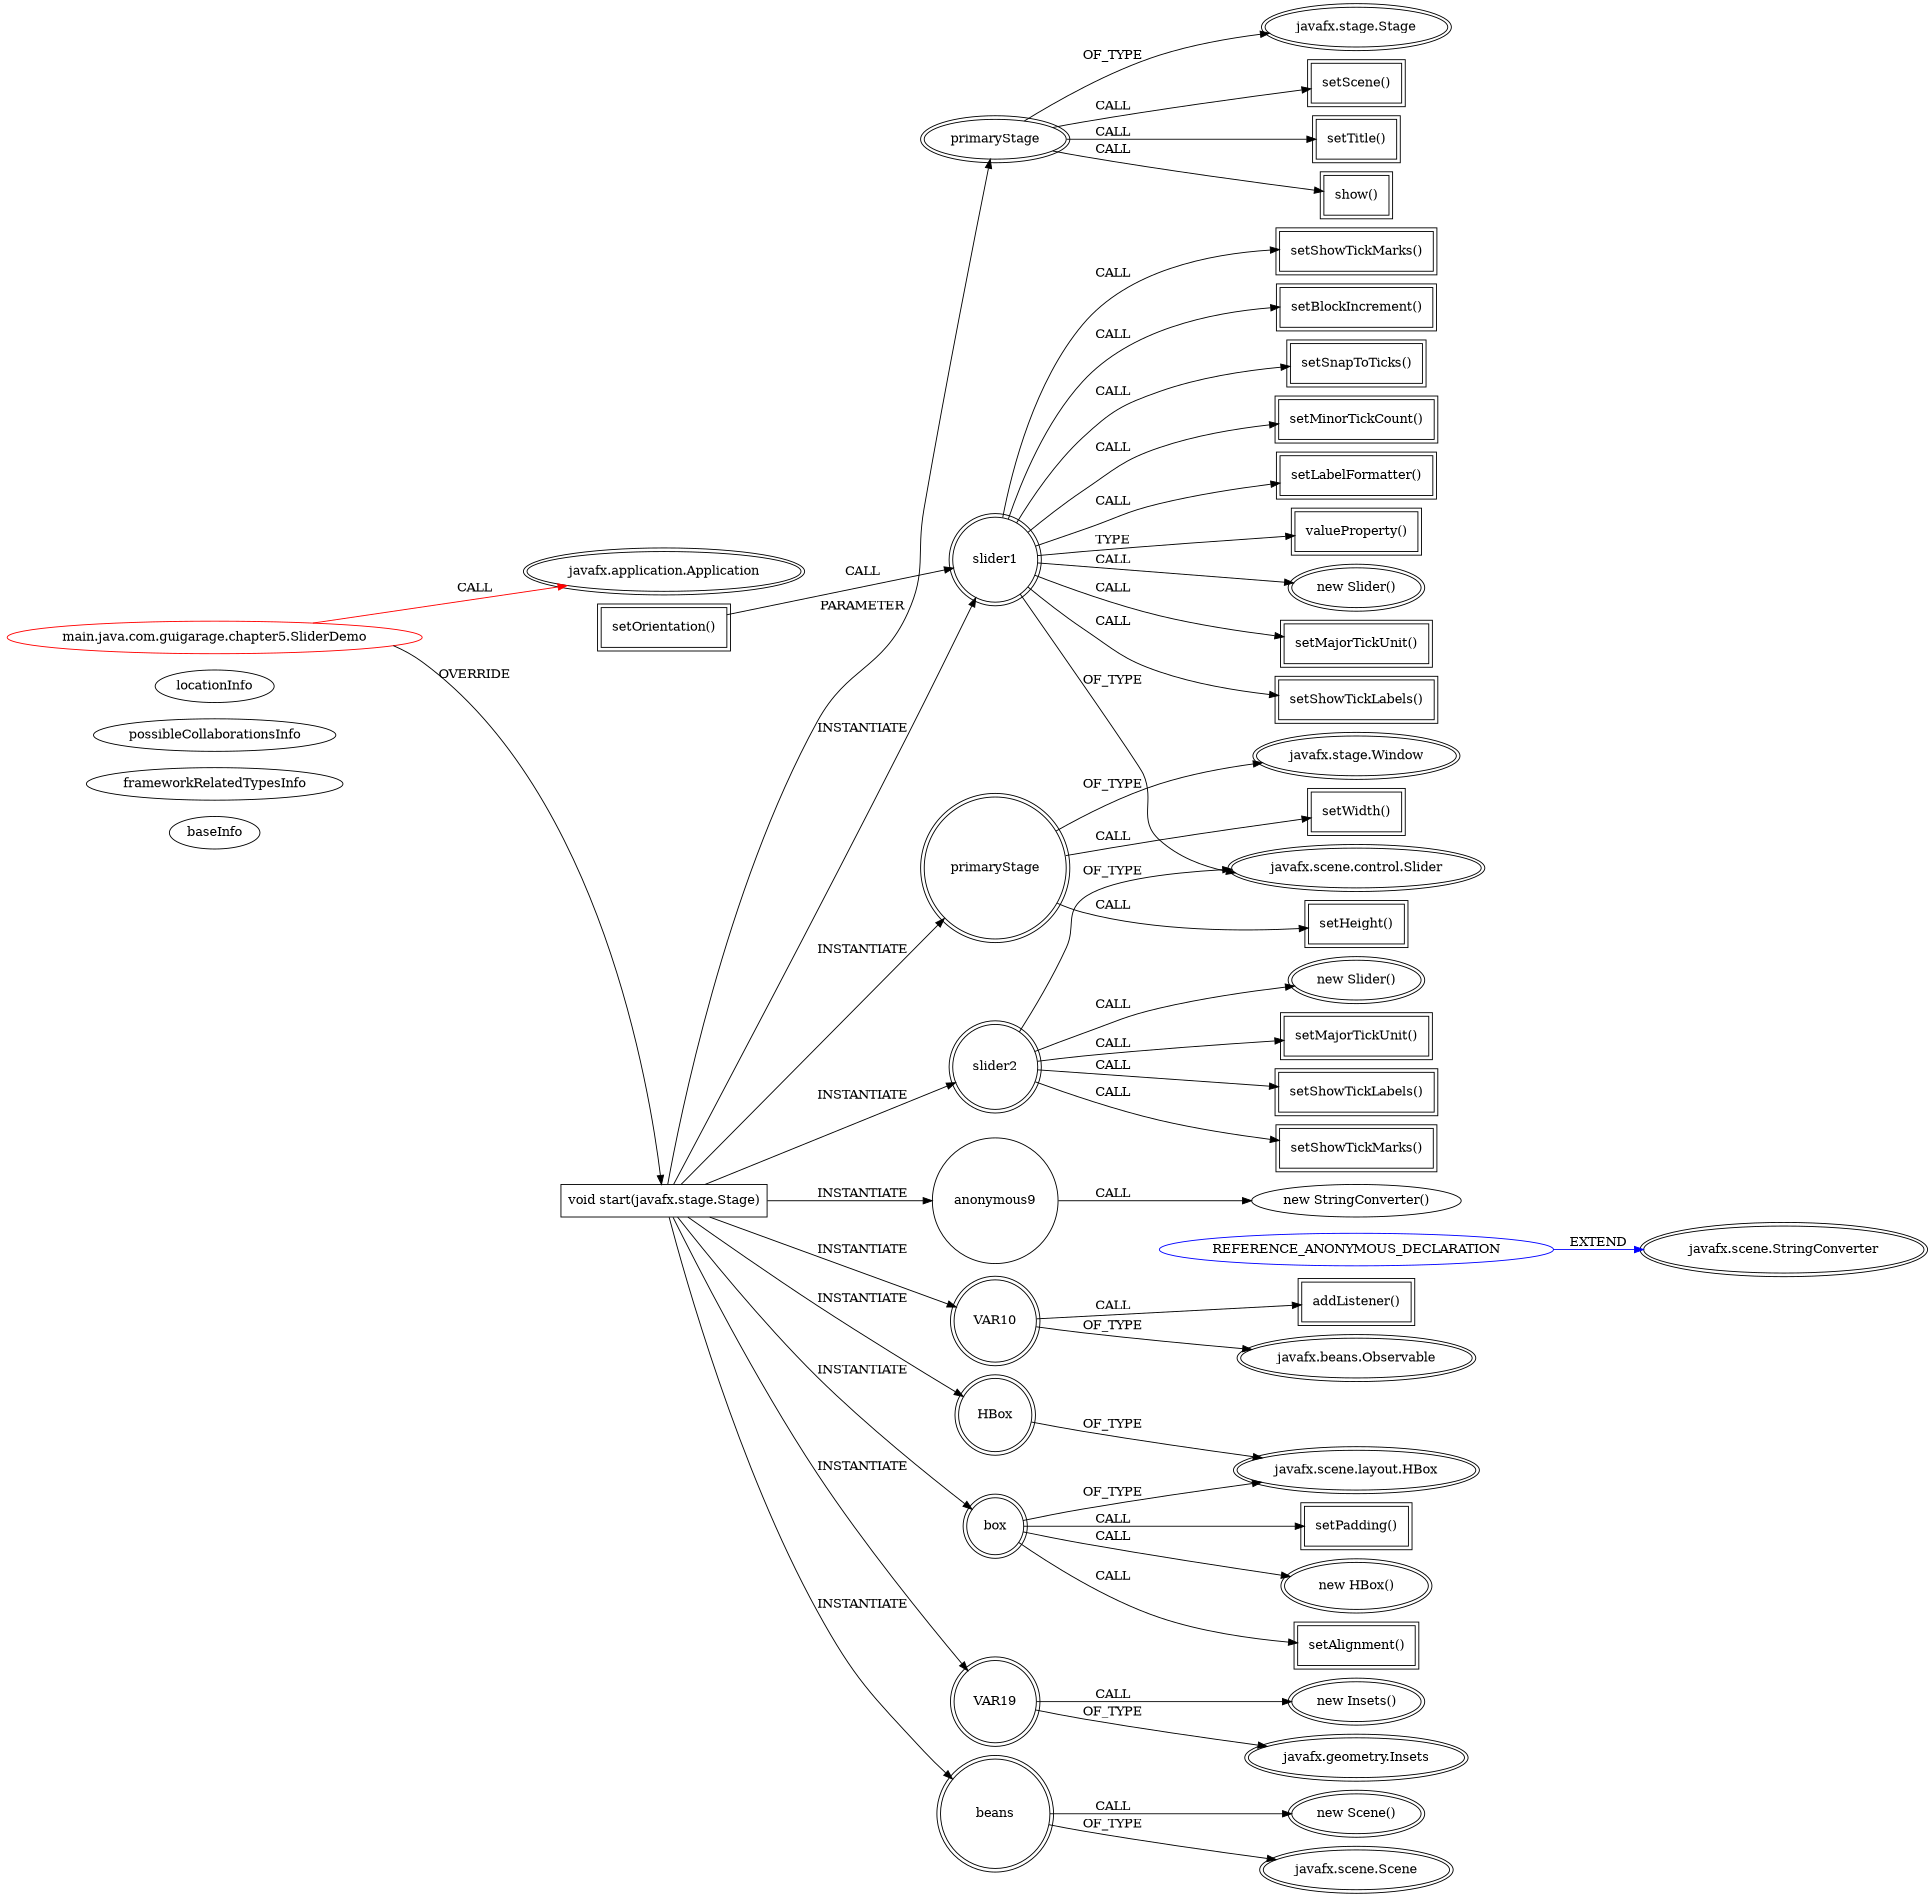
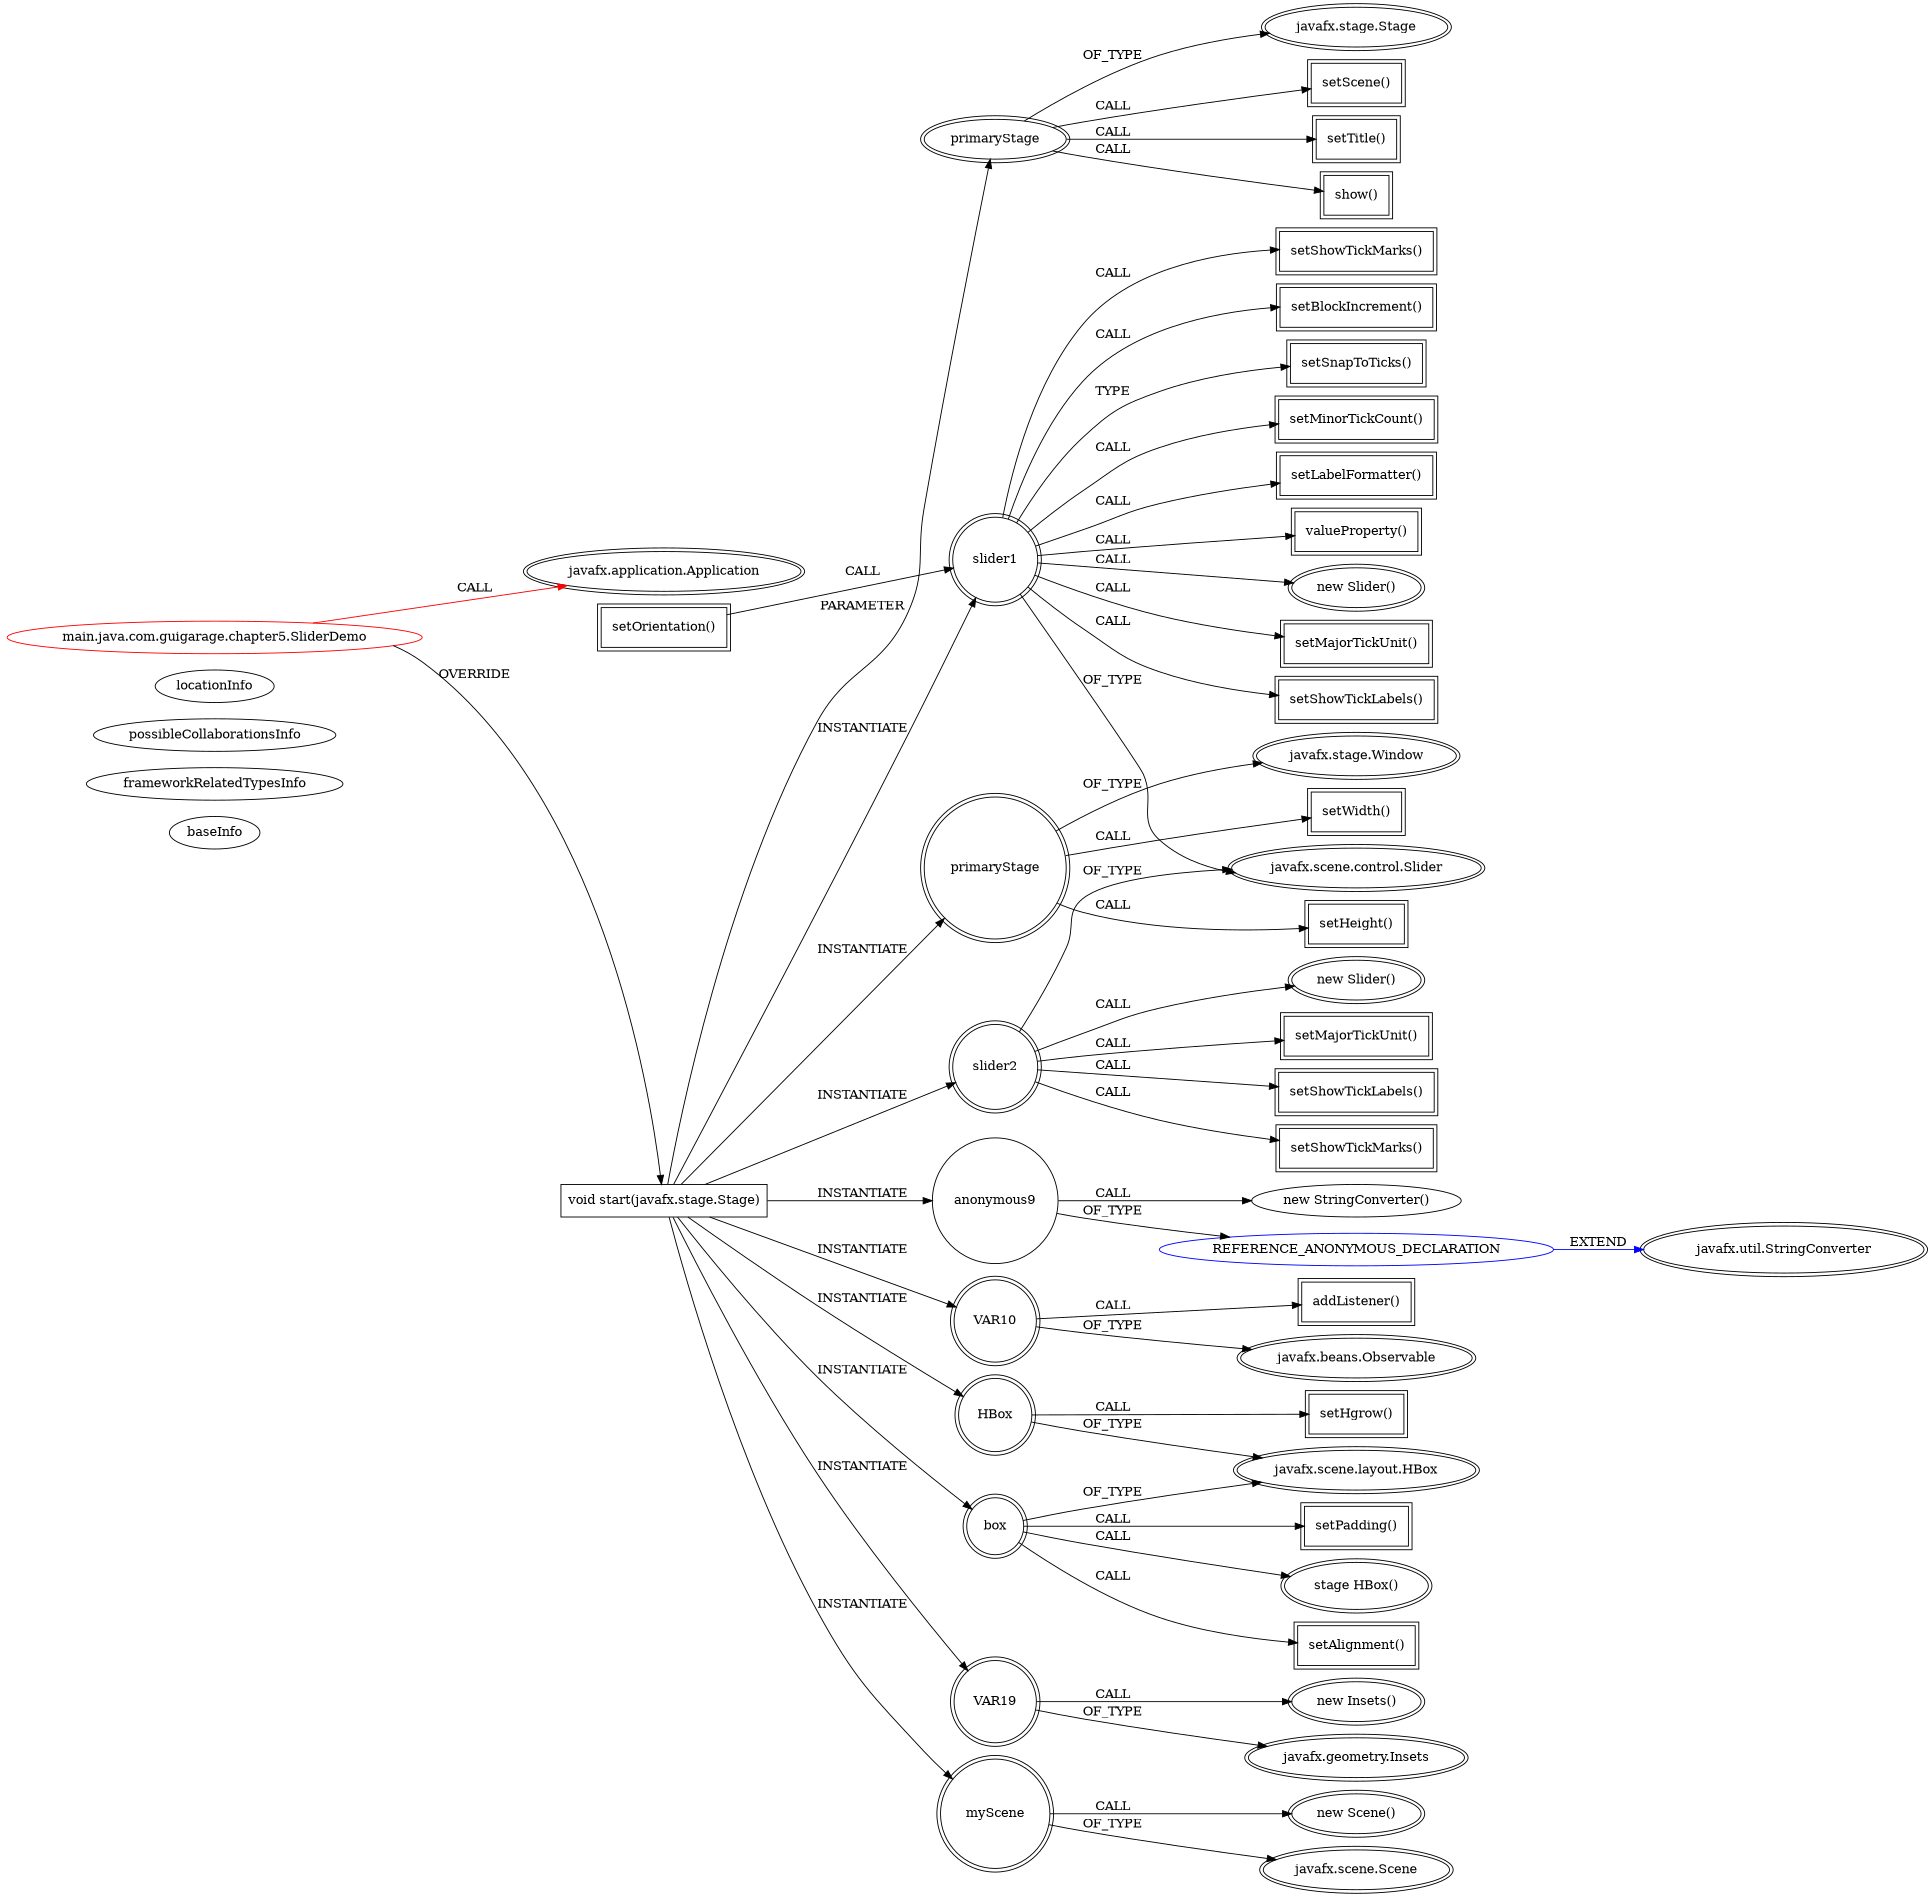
edge "slider1" -> "setSnapToTicks()": label "CALL" -> "TYPE"
edge "slider1" -> "valueProperty()": label "TYPE" -> "CALL"
edge "anonymous9" -> "REFERENCE_ANONYMOUS_DECLARATION": added, label "OF_TYPE"
node "javafx.scene.StringConverter": label "javafx.scene.StringConverter" -> "javafx.util.StringConverter"
node "setHgrow()": added
node "new HBox()": label "new HBox()" -> "stage HBox()"
node "beans": label "beans" -> "myScene"
